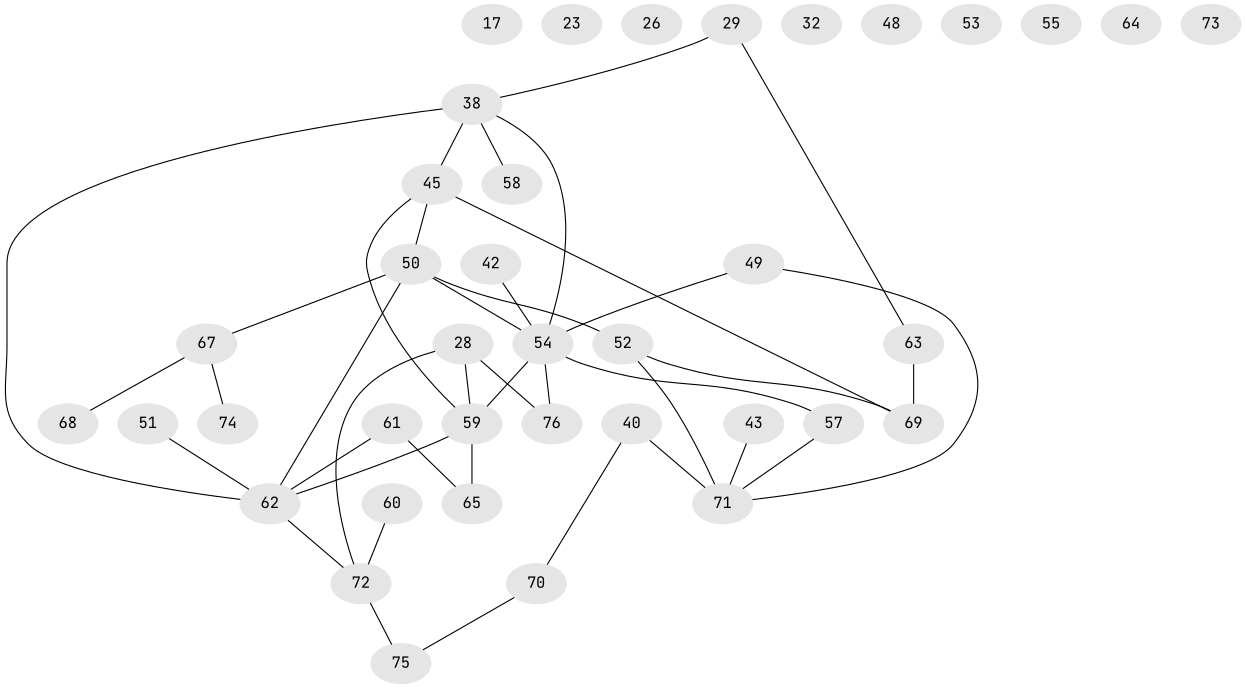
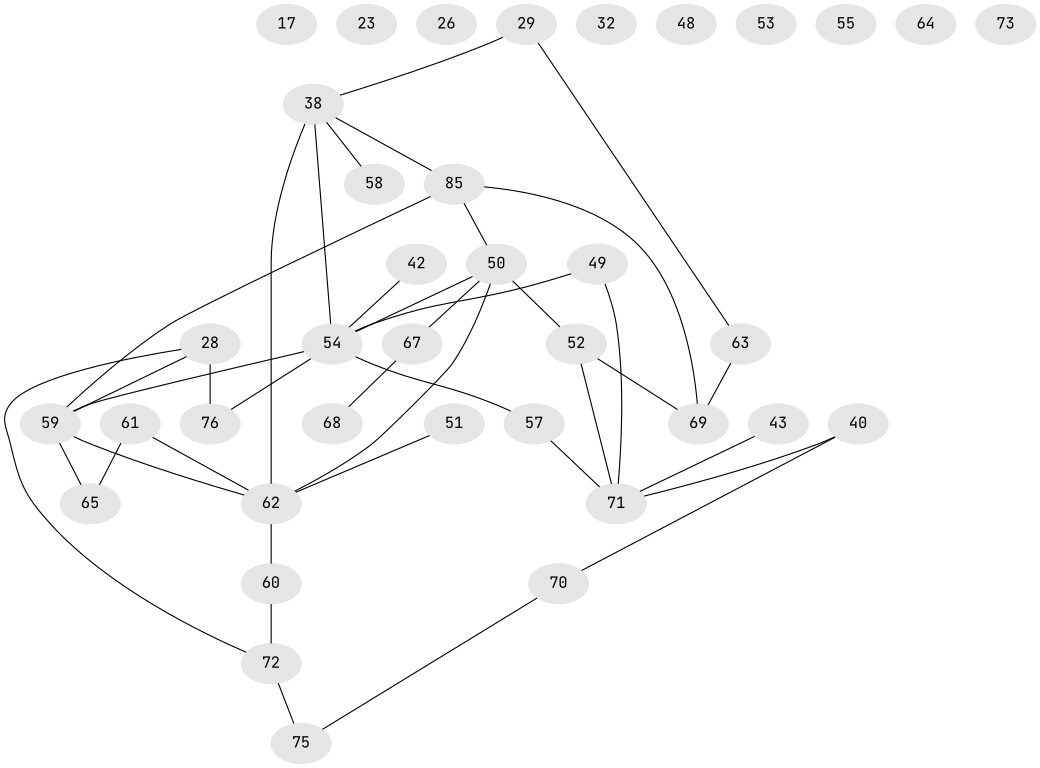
node "45": label "45" -> "85"
node "74": removed
edge "62" -- "72": now "62" -- "60"
